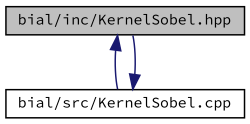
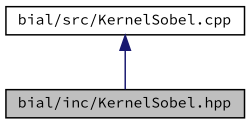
edge "bial/src/KernelSobel.cpp" -> "bial/inc/KernelSobel.hpp": removed
